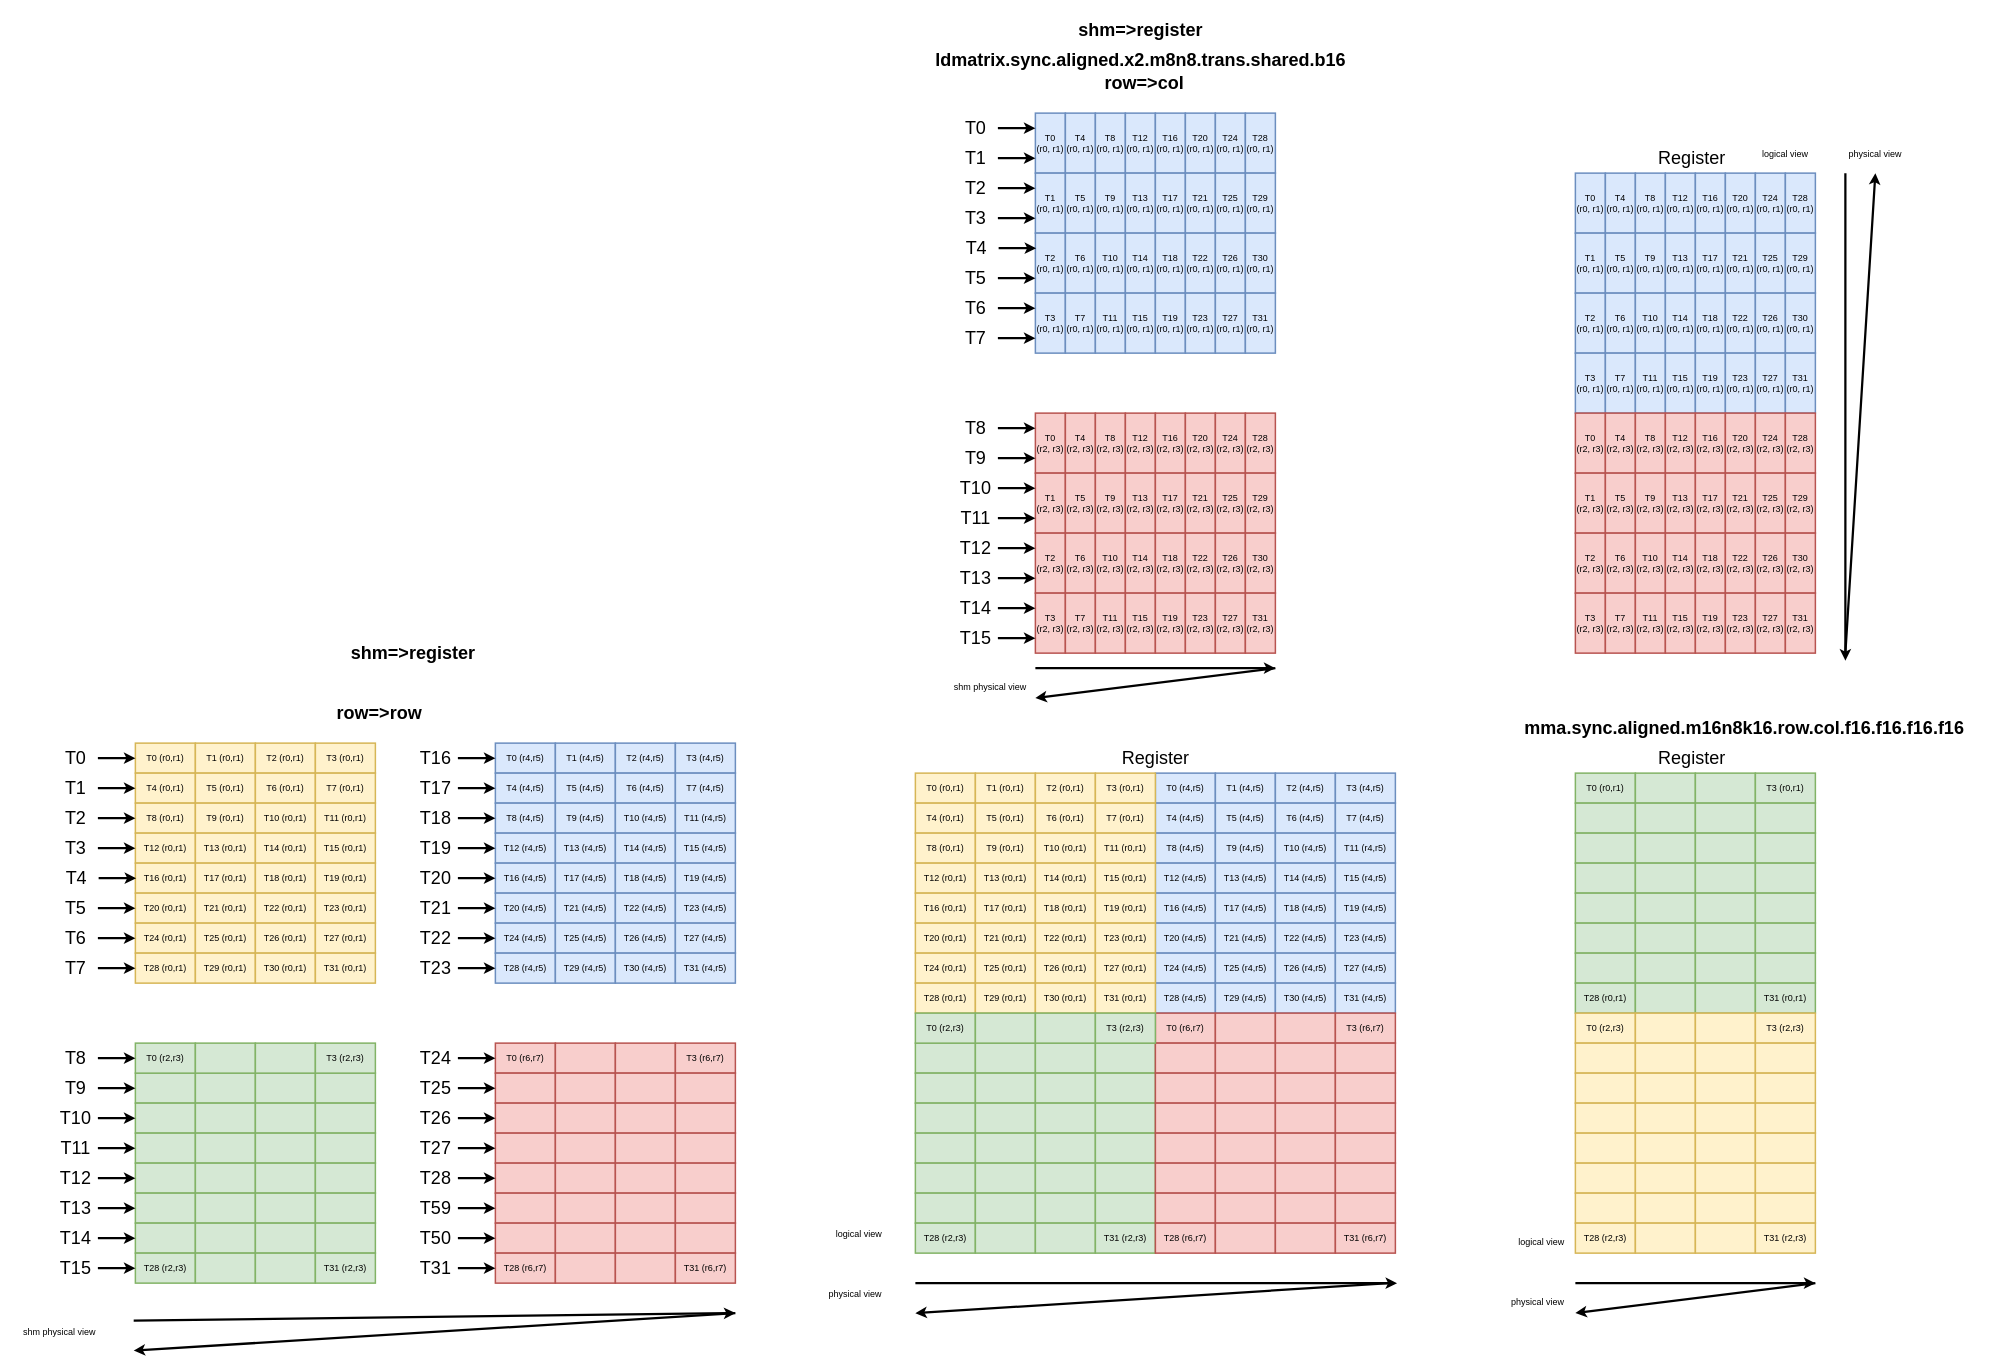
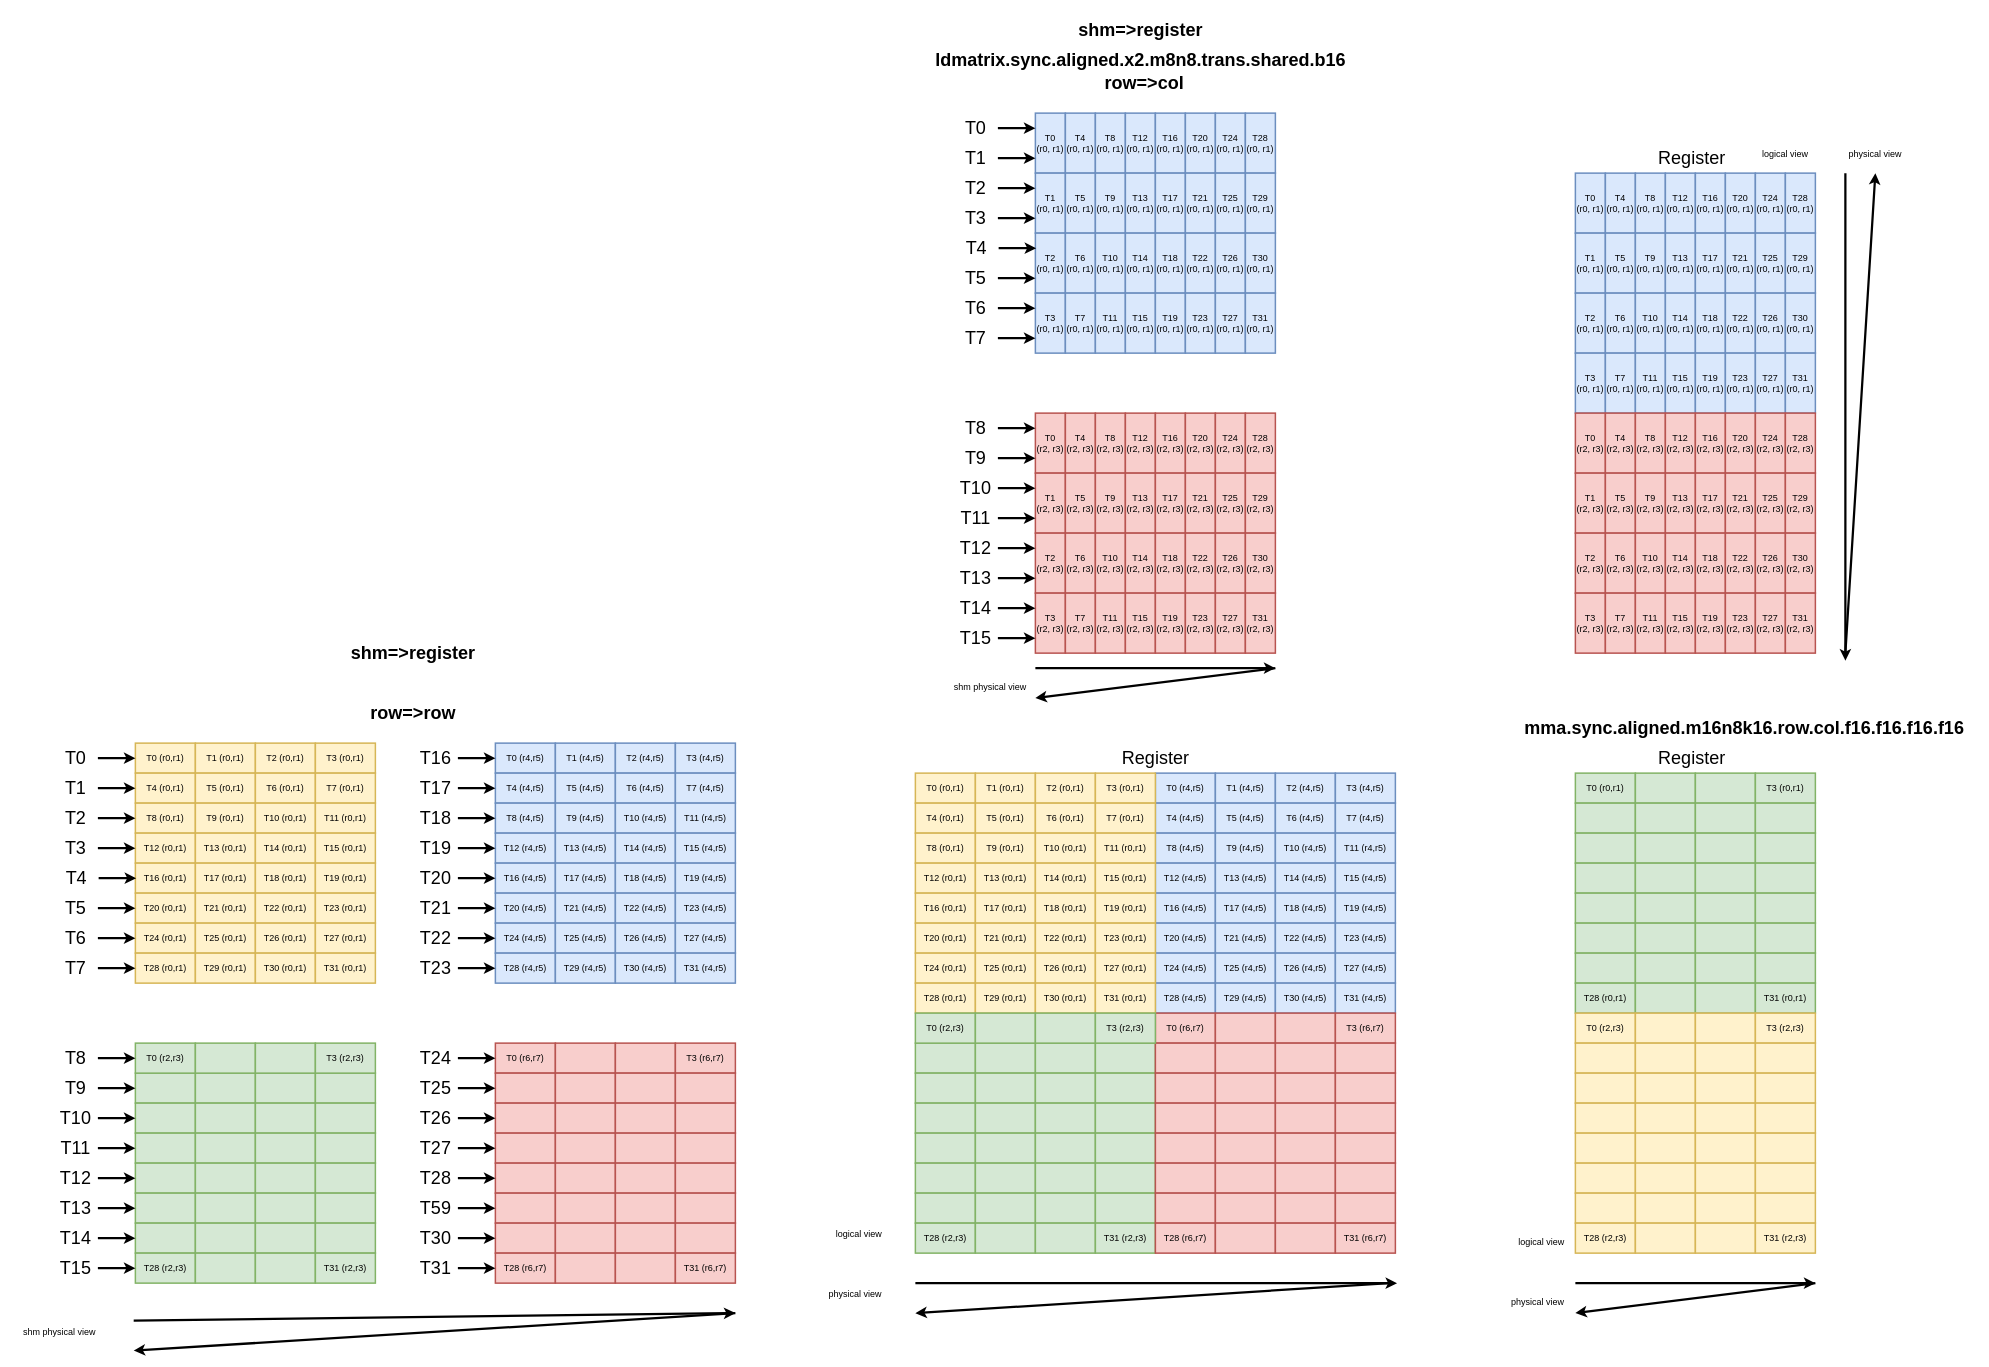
node "row=>row": moved (379, 713) -> (413, 713)
node "T50": label "T50" -> "T30"
